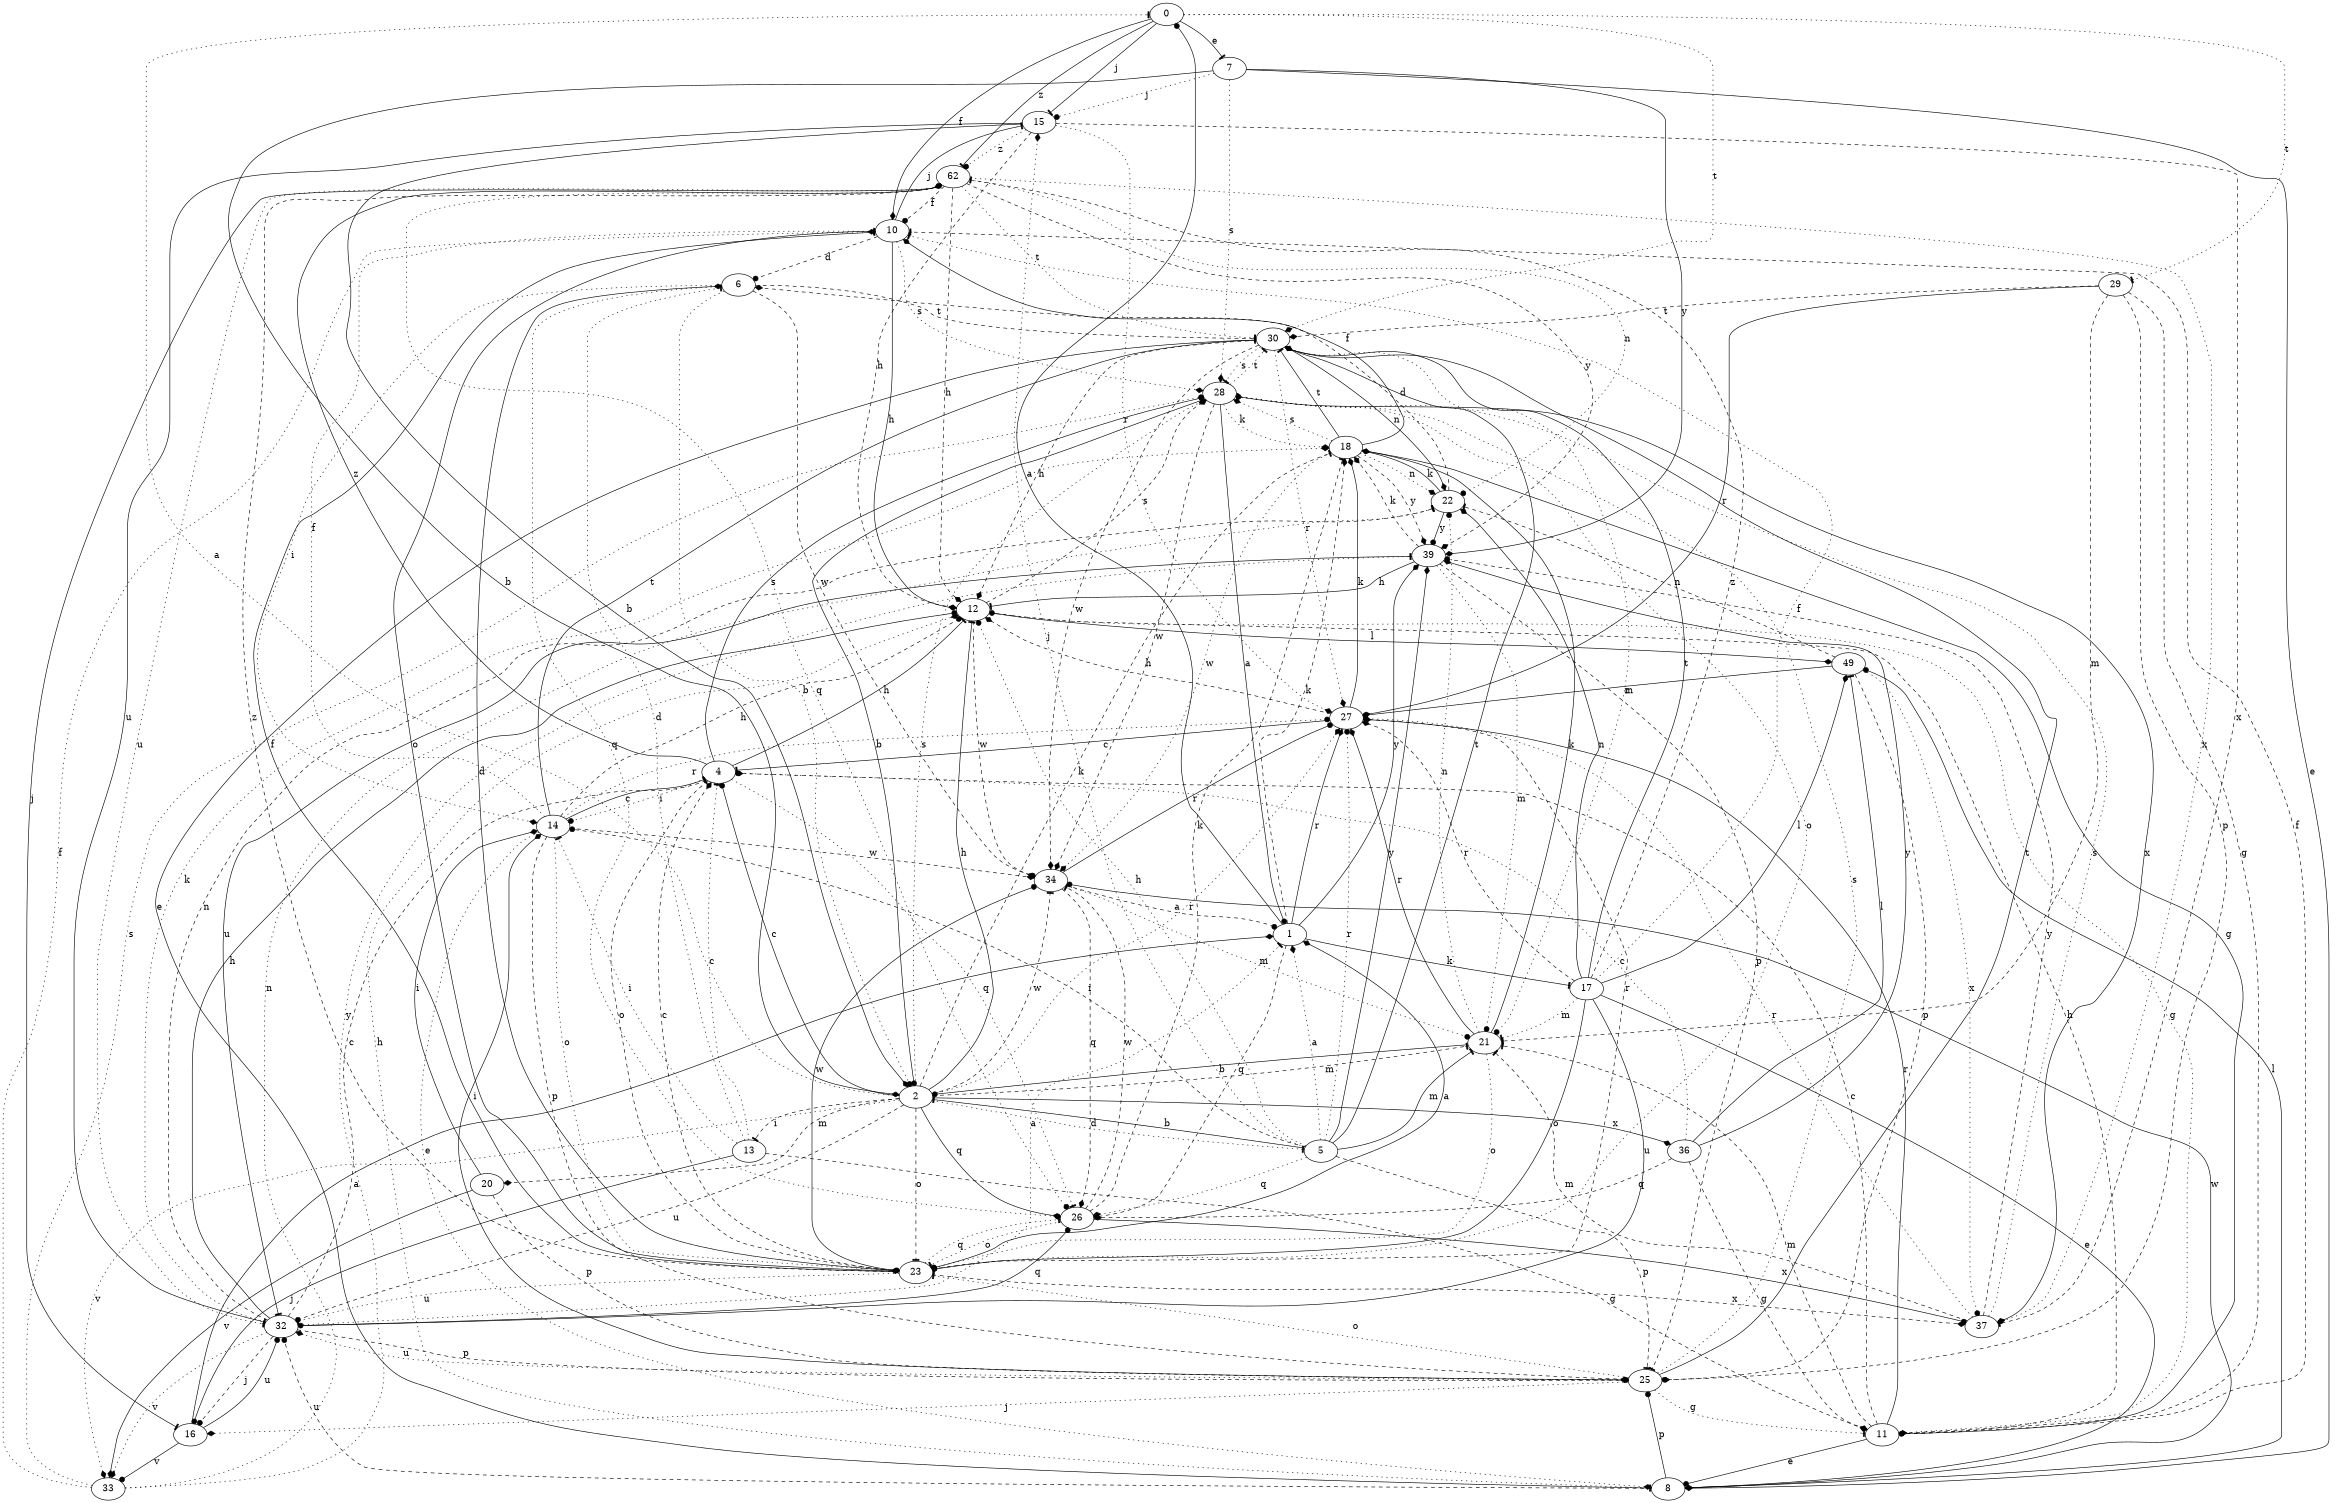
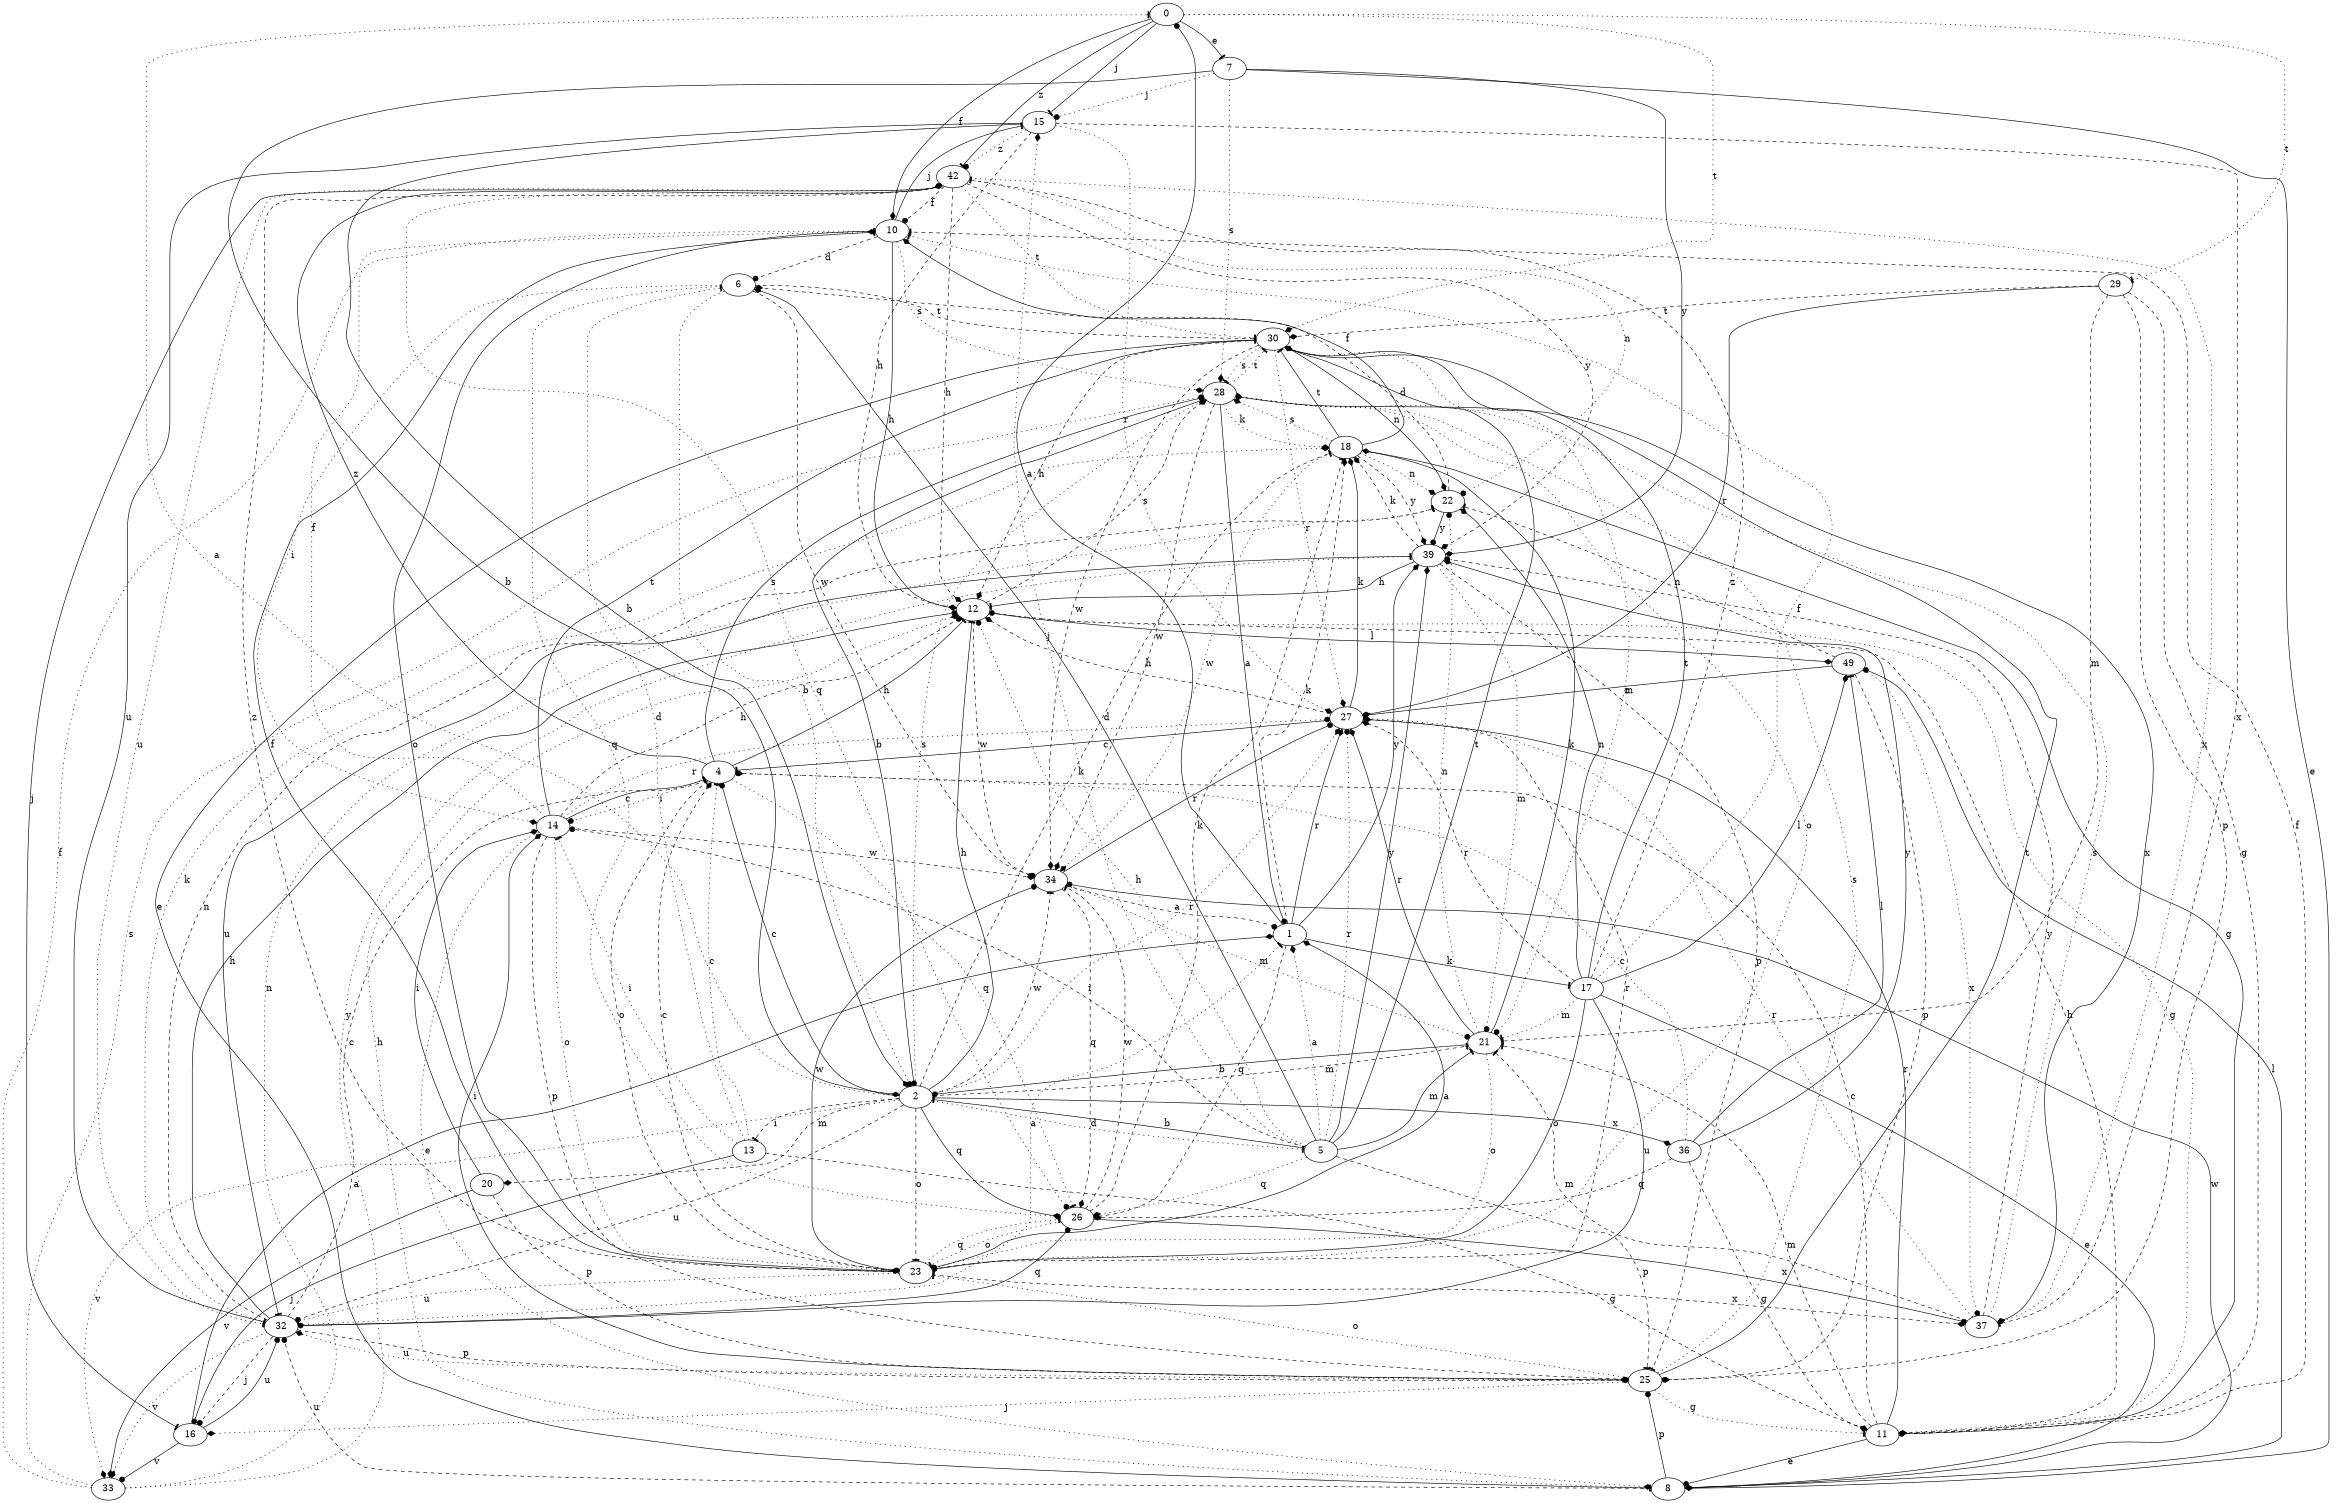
node "62": label "62" -> "42"
edge "22" -> "18": removed, label "k"
edge "23" -> "6": now "5" -> "6"
